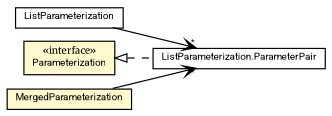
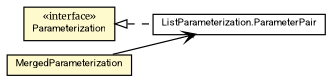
node "ListParameterization": removed
